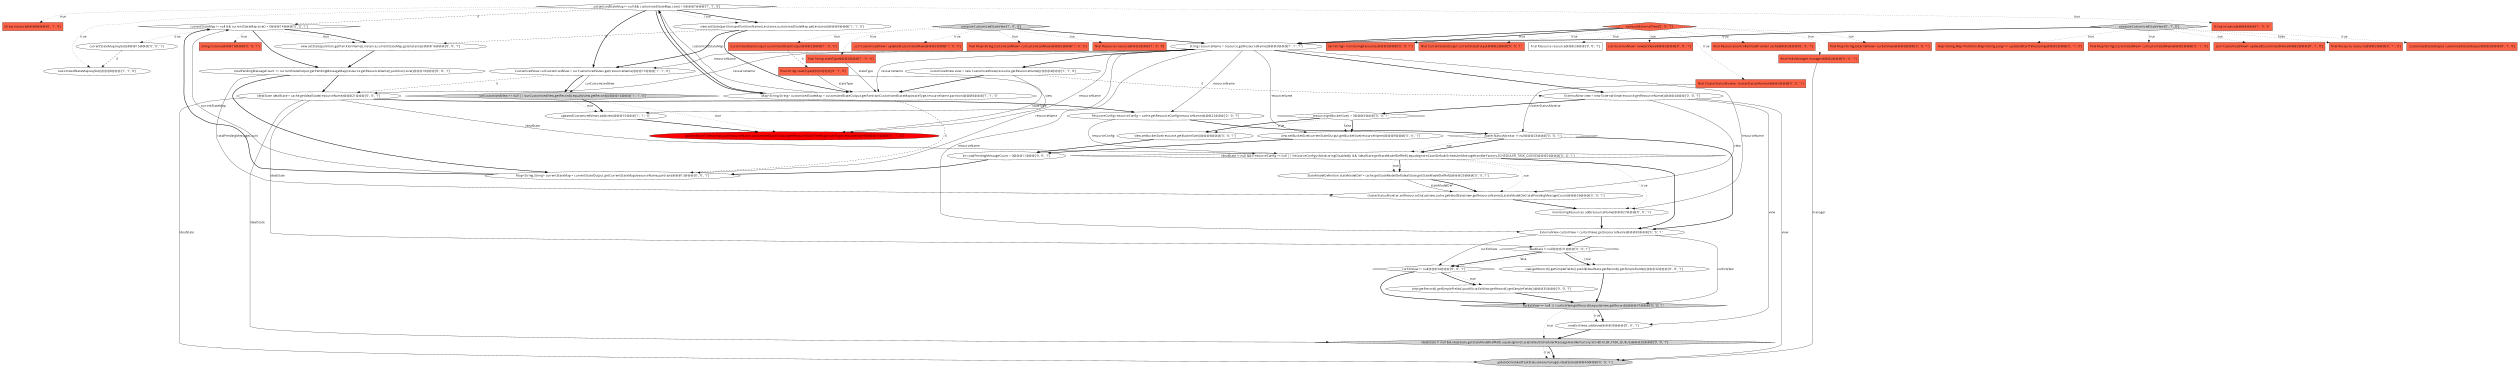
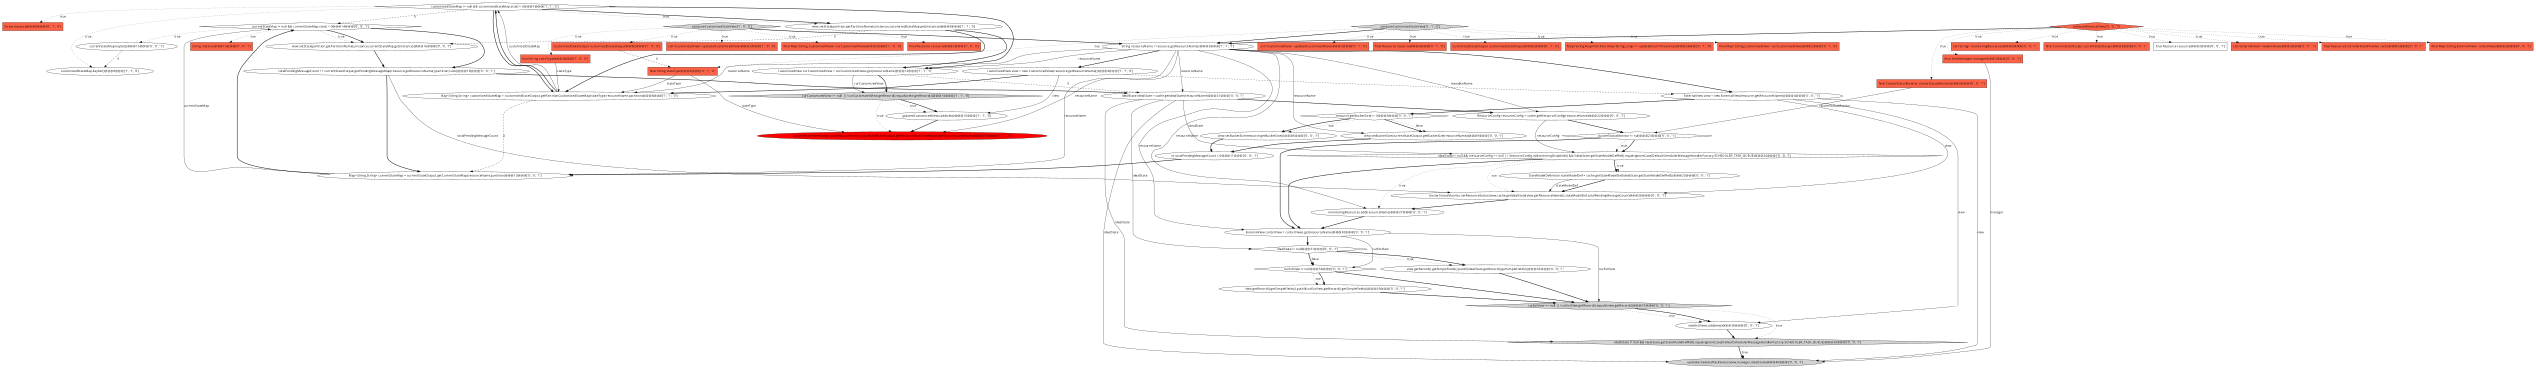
node "String instance@@@8@@@['1', '0', '0']": removed
edge "computeExternalView['0', '0', '1']" -> "Set<String> monitoringResources@@@2@@@['0', '0', '1']": style bold -> dotted
edge "computeCustomizedStateView['0', '1', '0']" -> "final Resource resource@@@2@@@['0', '1', '0']": label "false" -> "true"
edge "computeCustomizedStateView['0', '1', '0']" -> "final String stateType@@@2@@@['0', '1', '0']": added, label "true"
